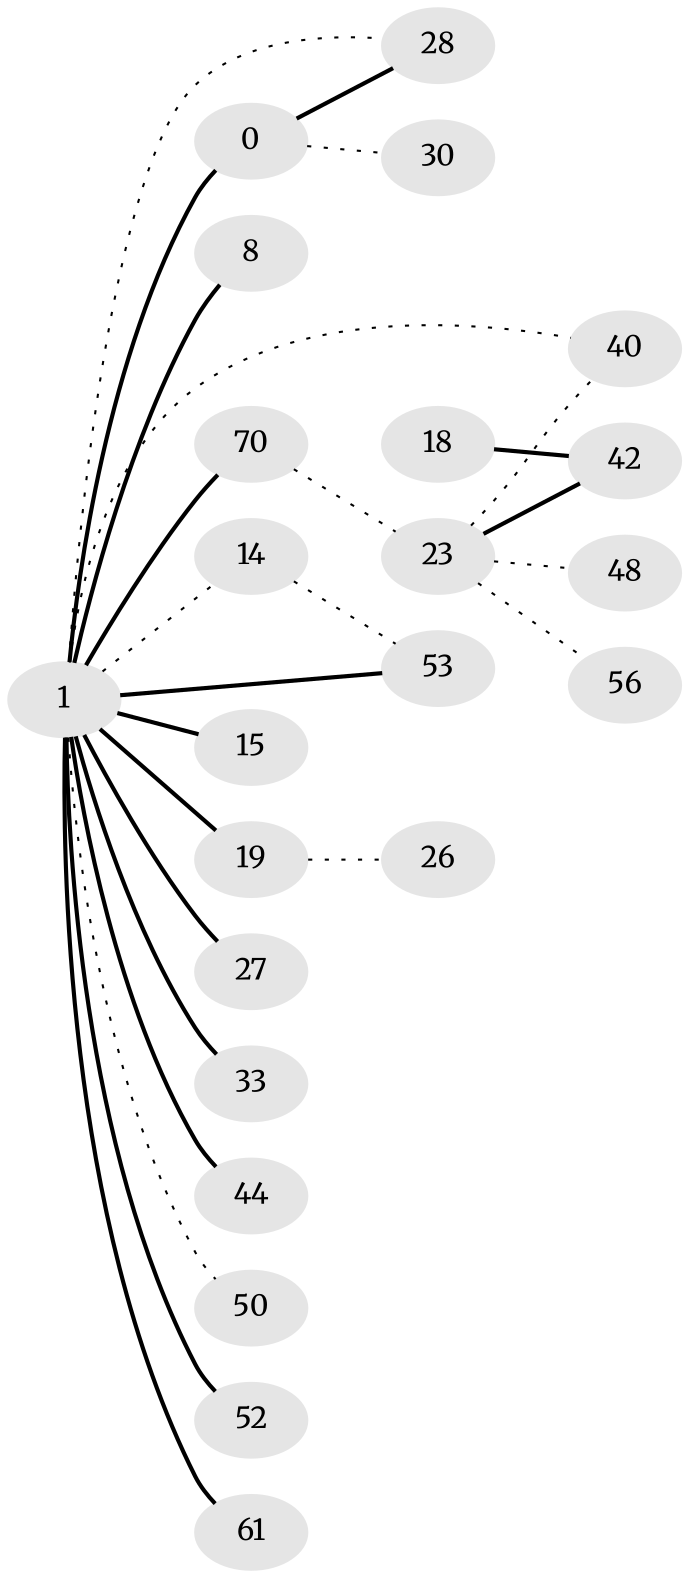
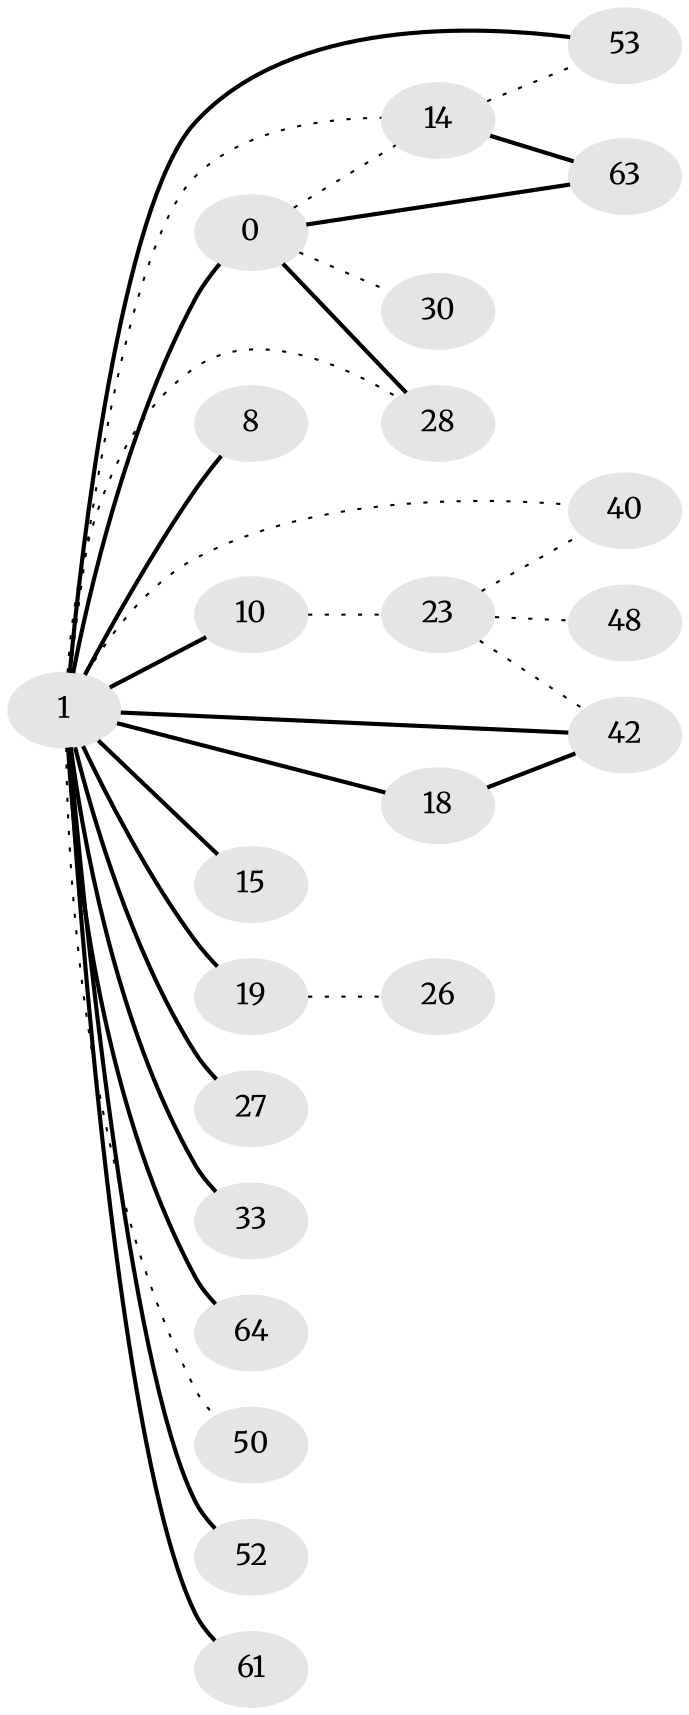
edge "14" -- "0": added
node "63": added
node "70": label "70" -> "10"
edge "42" -- "23": style bold -> dotted
node "56": removed
edge "1" -- "42": added
edge "1" -- "18": added
node "44": label "44" -> "64"
